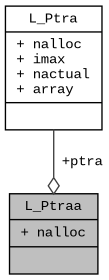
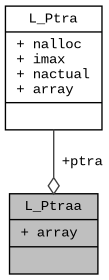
node "L_Ptraa": text "+ nalloc" -> "+ array"
